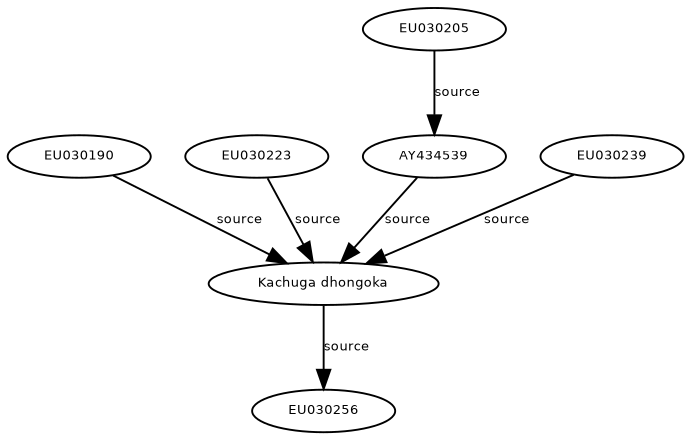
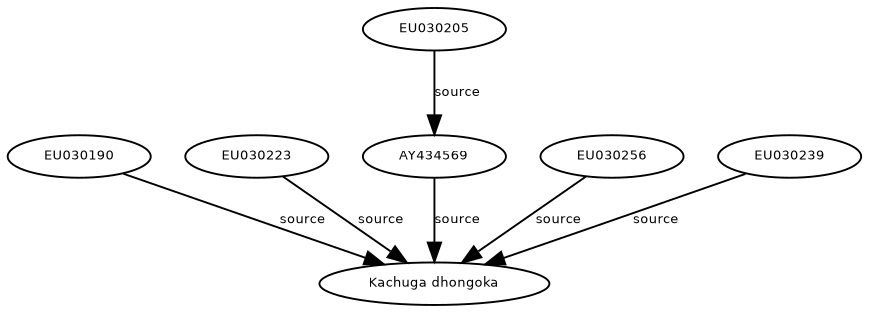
node "AY434539": label "AY434539" -> "AY434569"
edge "Kachuga dhongoka" -> "EU030256": reversed
